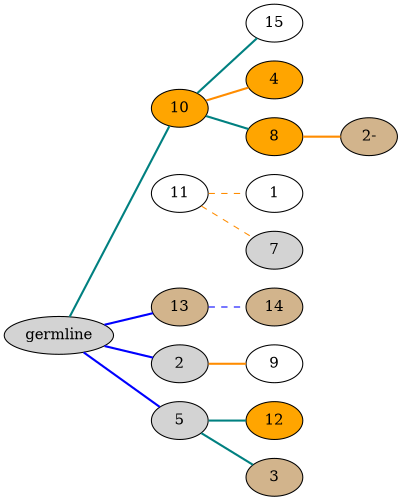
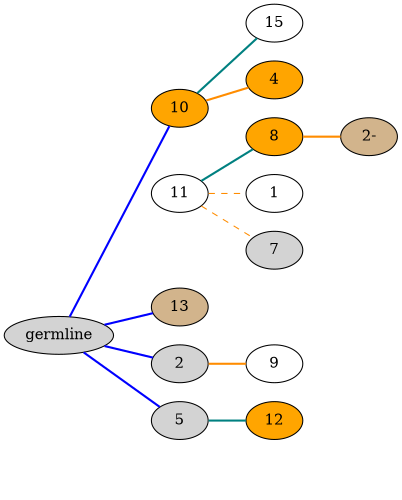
edge "10" -- "8": now "11" -- "8"
edge "10" -- "germline": color teal -> blue
node "14": removed
node "3": removed
